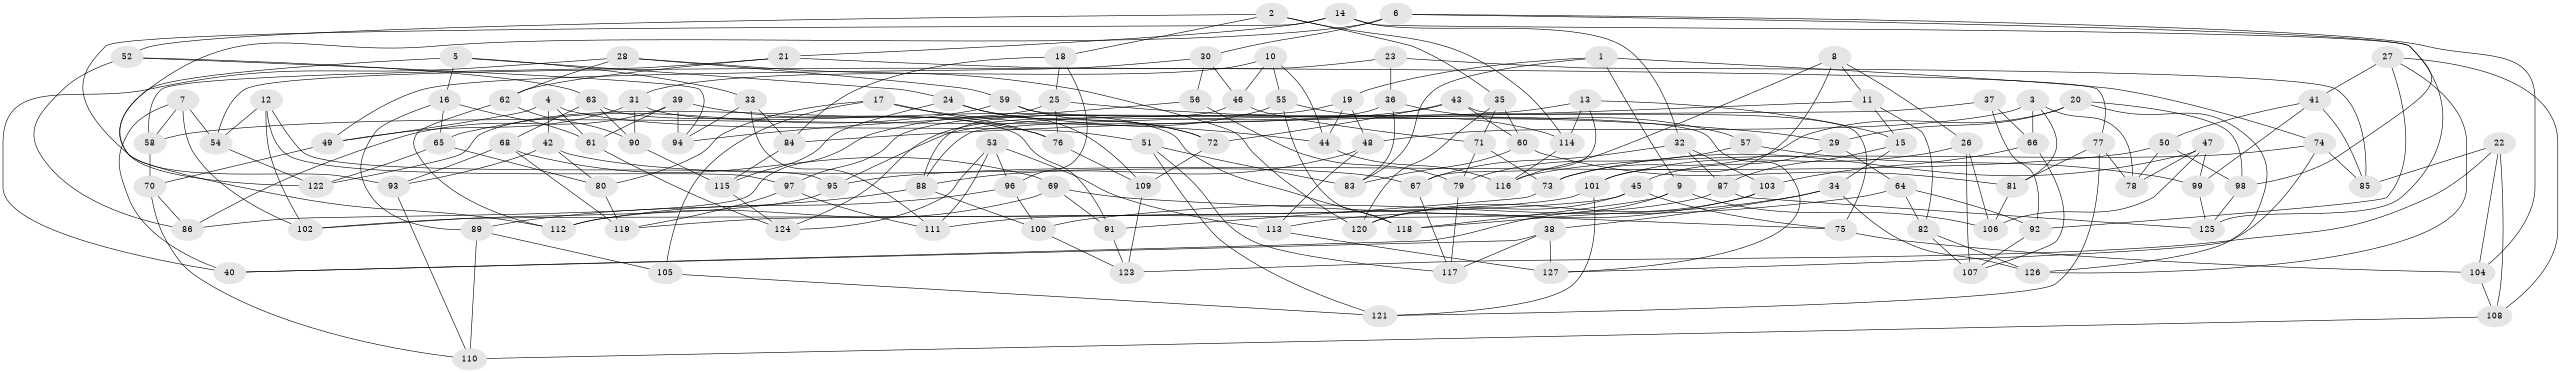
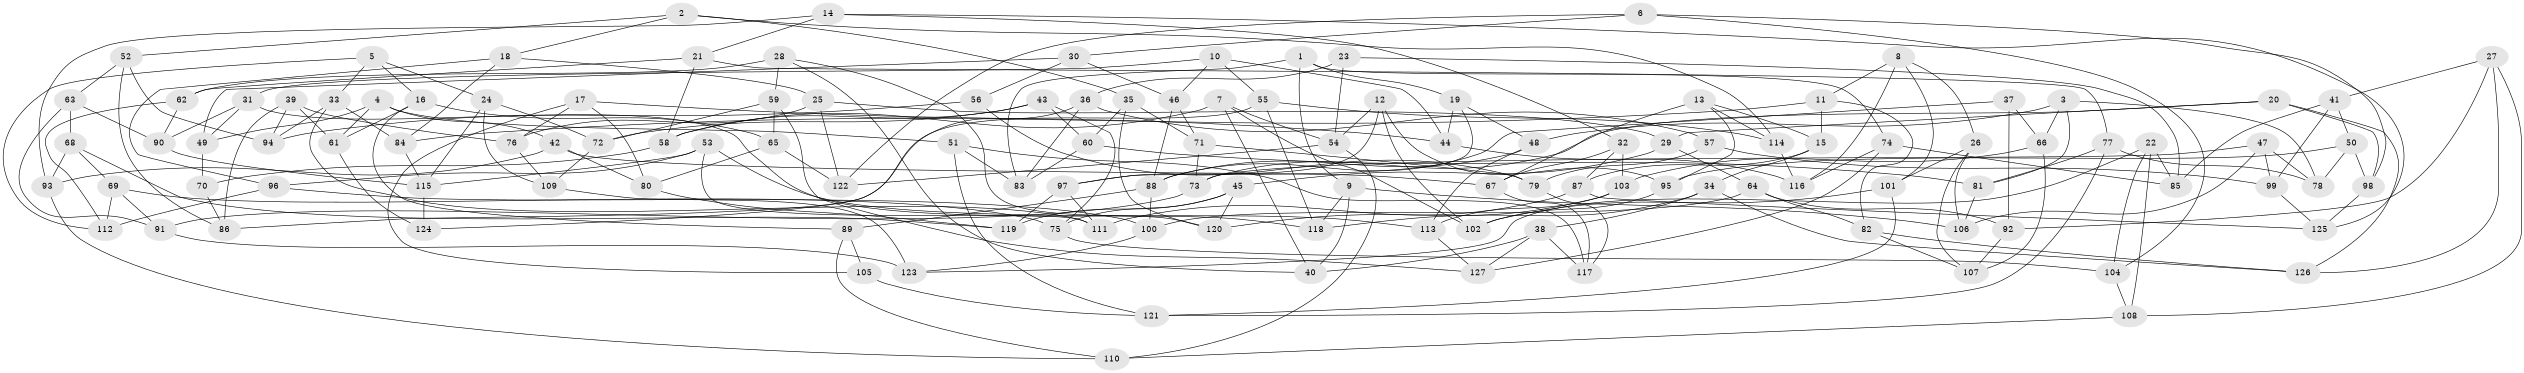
edge "53" -- "124": now "53" -- "115"
edge "70" -- "110": now "54" -- "110"
